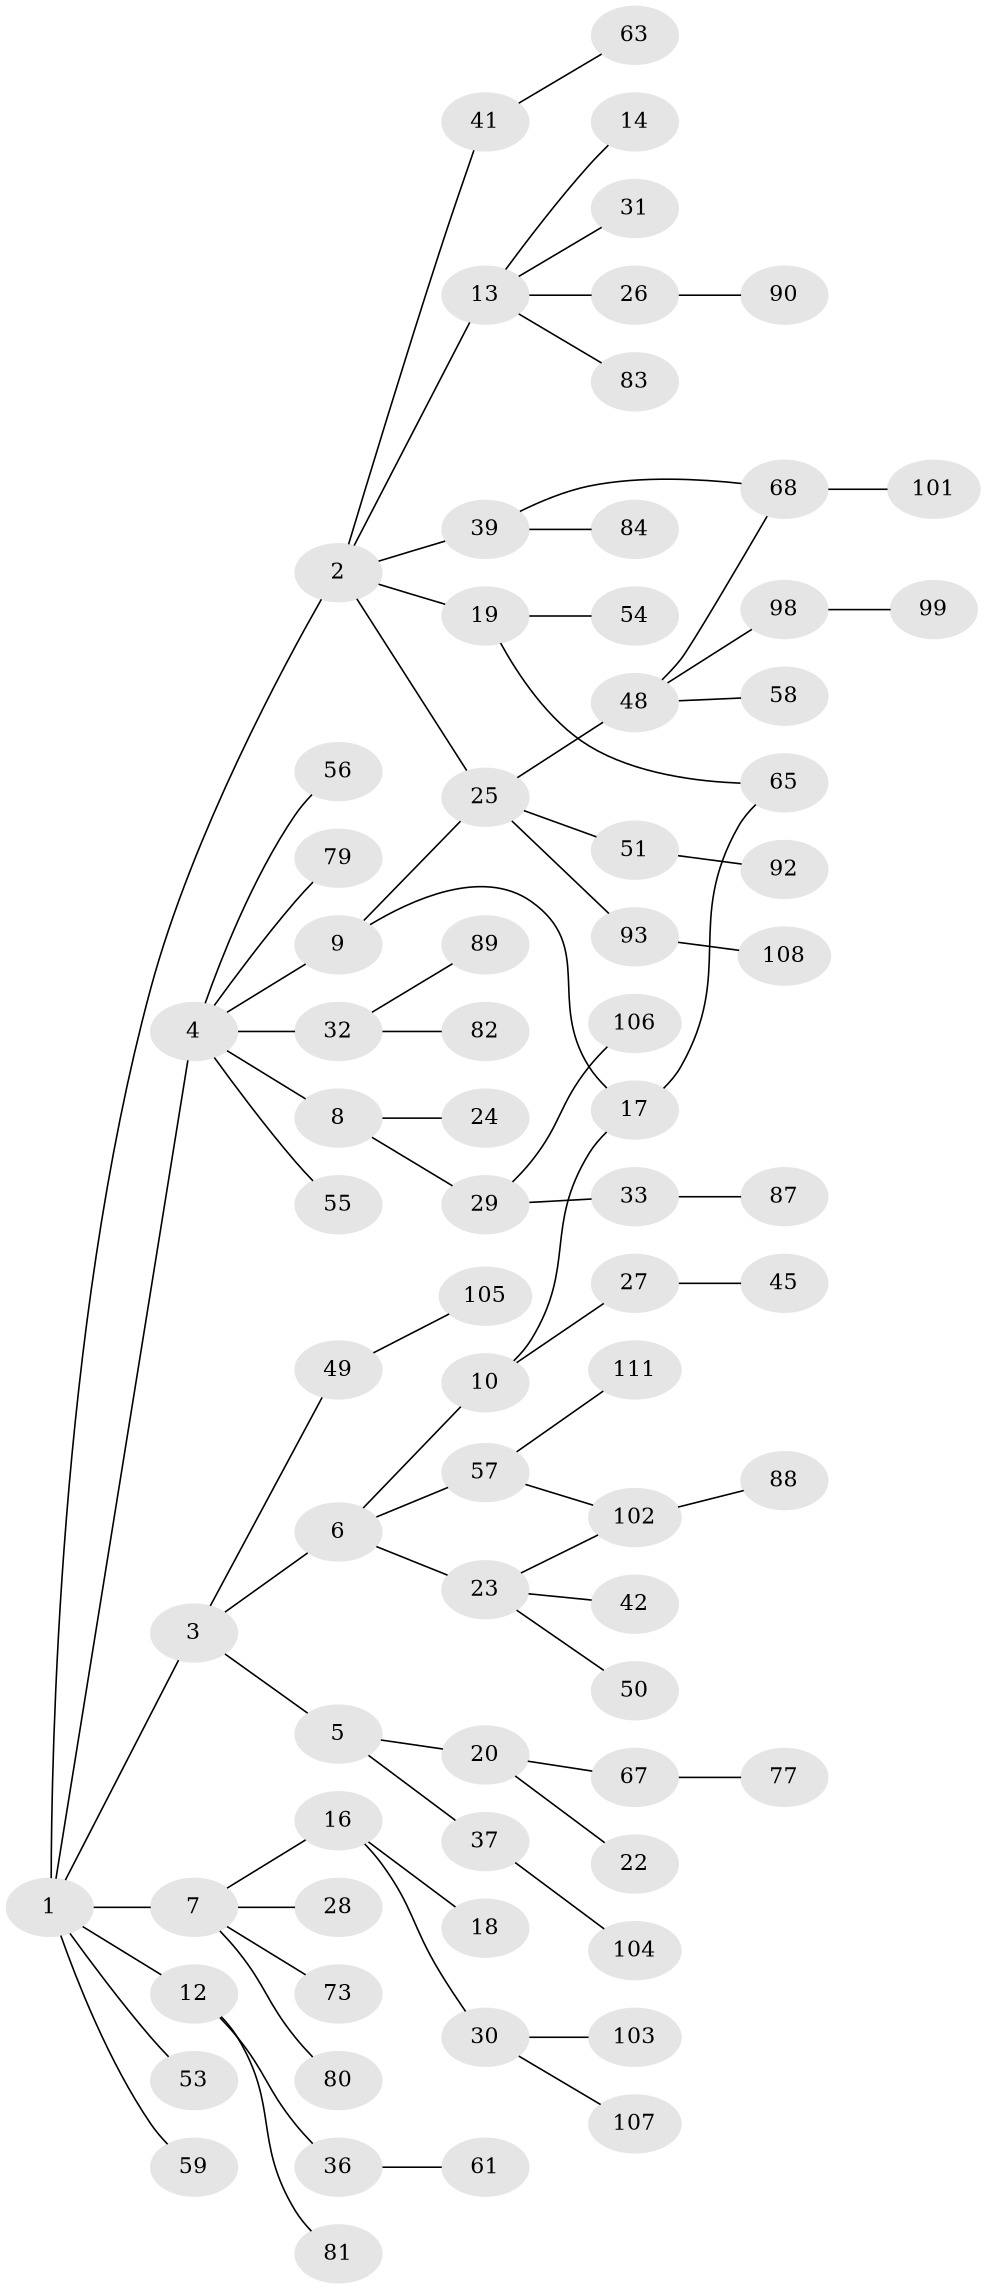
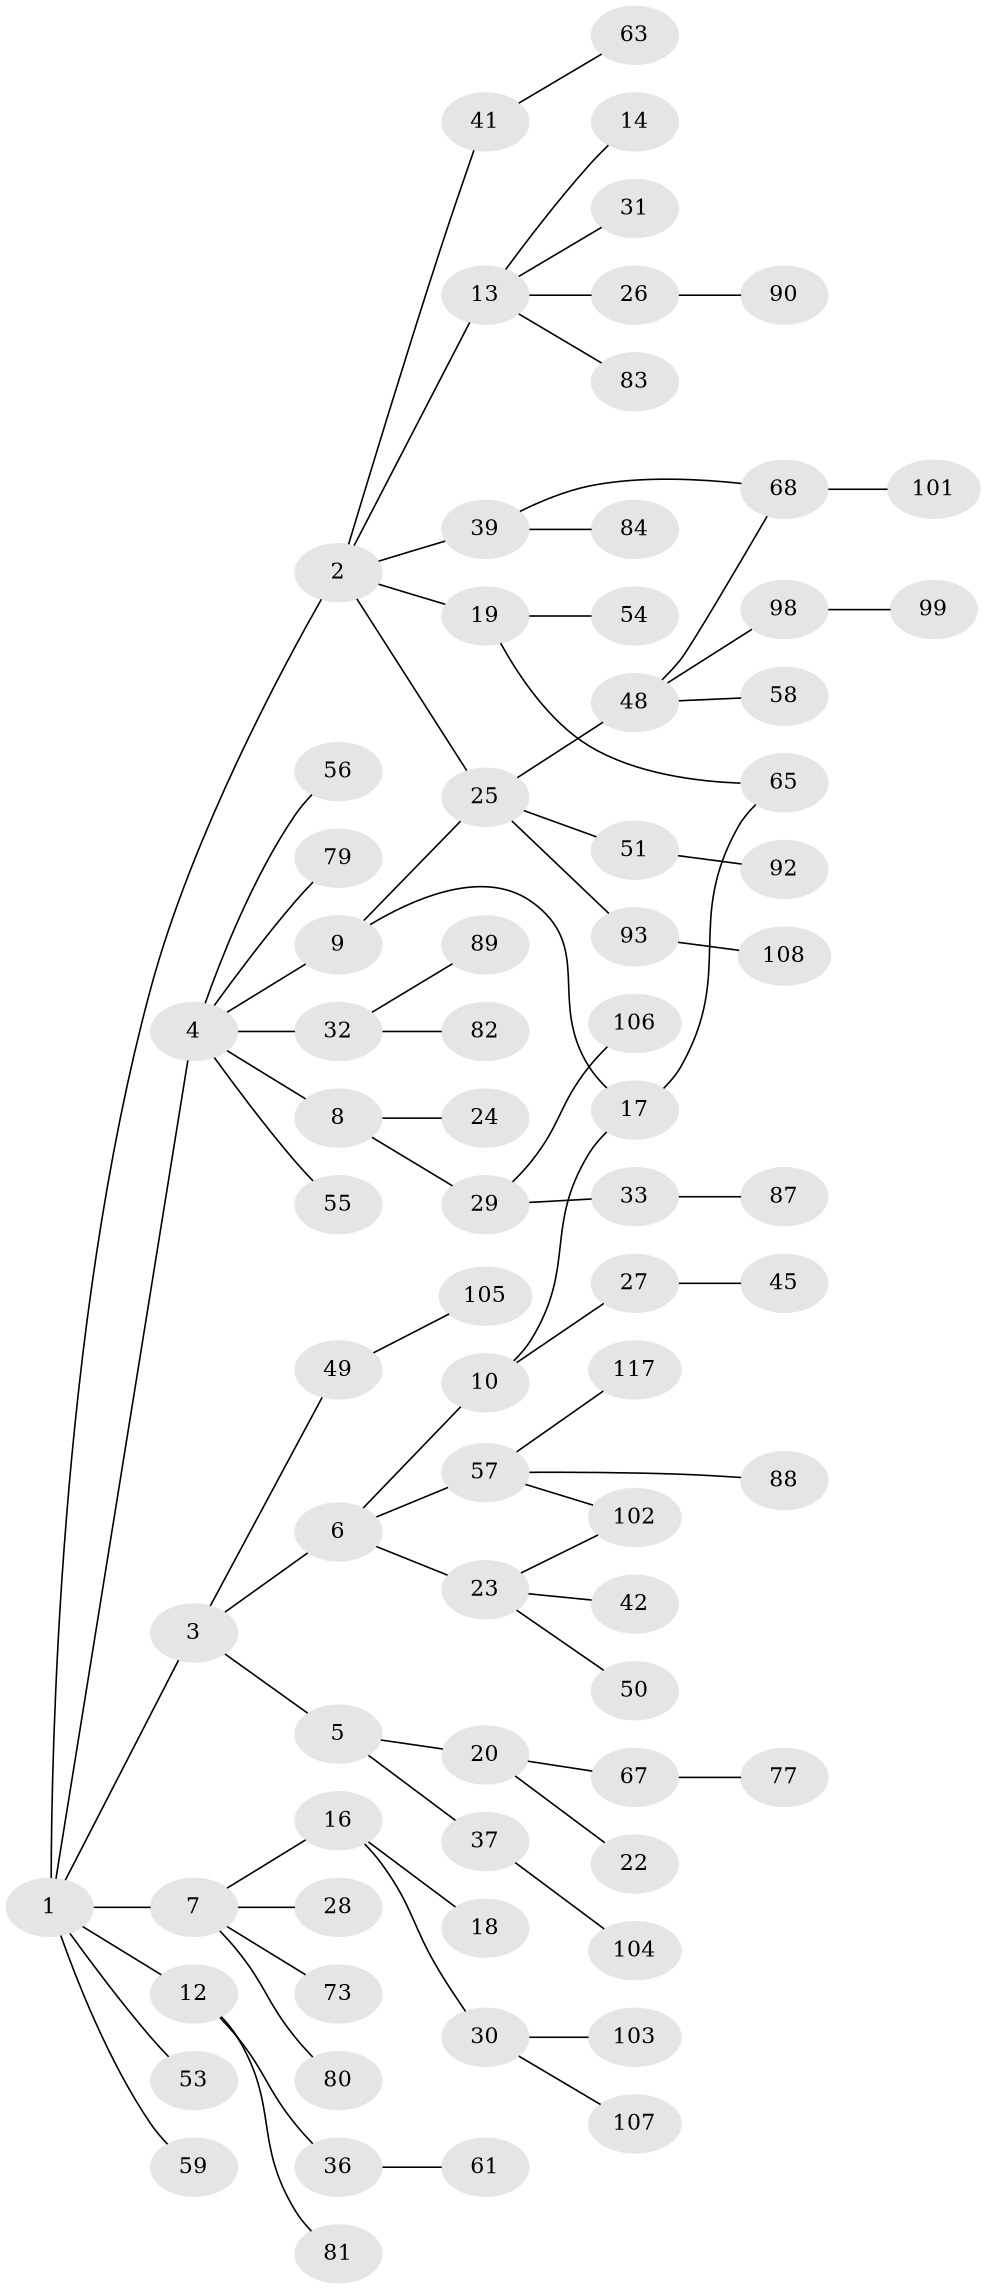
node "111": label "111" -> "117"
edge "88" -- "102": now "88" -- "57"
